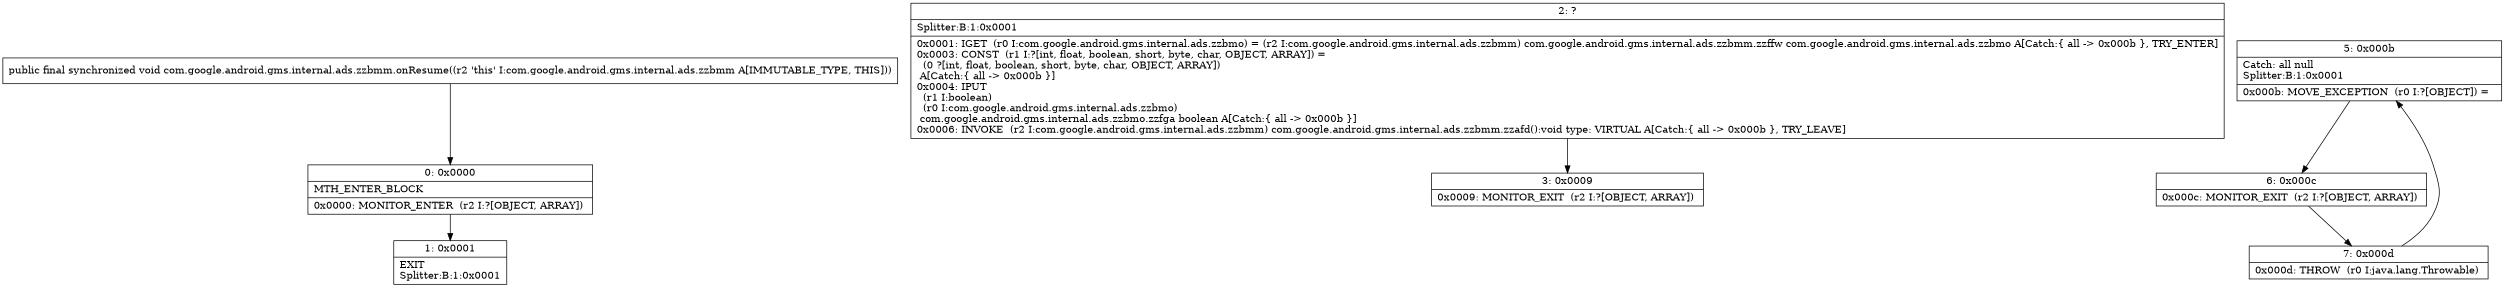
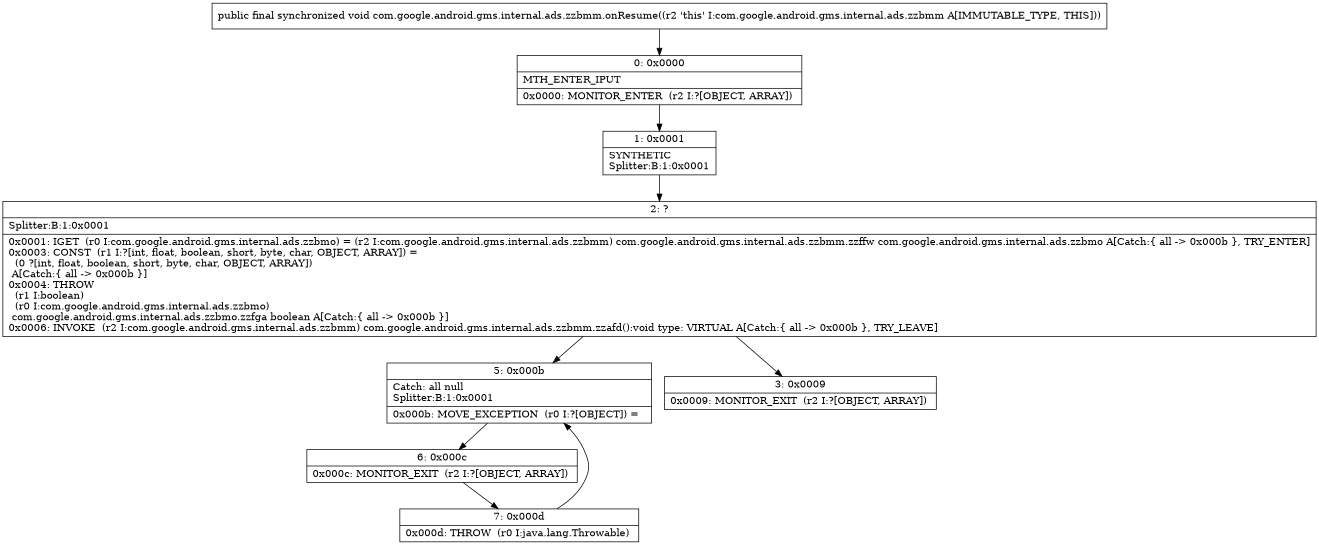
node "2: ?": text "0x0004: IPUT" -> "0x0004: THROW"
edge "1: 0x0001" -> "2: ?": added
node "0: 0x0000": text "MTH_ENTER_BLOCK" -> "MTH_ENTER_IPUT"
node "1: 0x0001": text "EXIT" -> "SYNTHETIC"
edge "2: ?" -> "5: 0x000b": added
